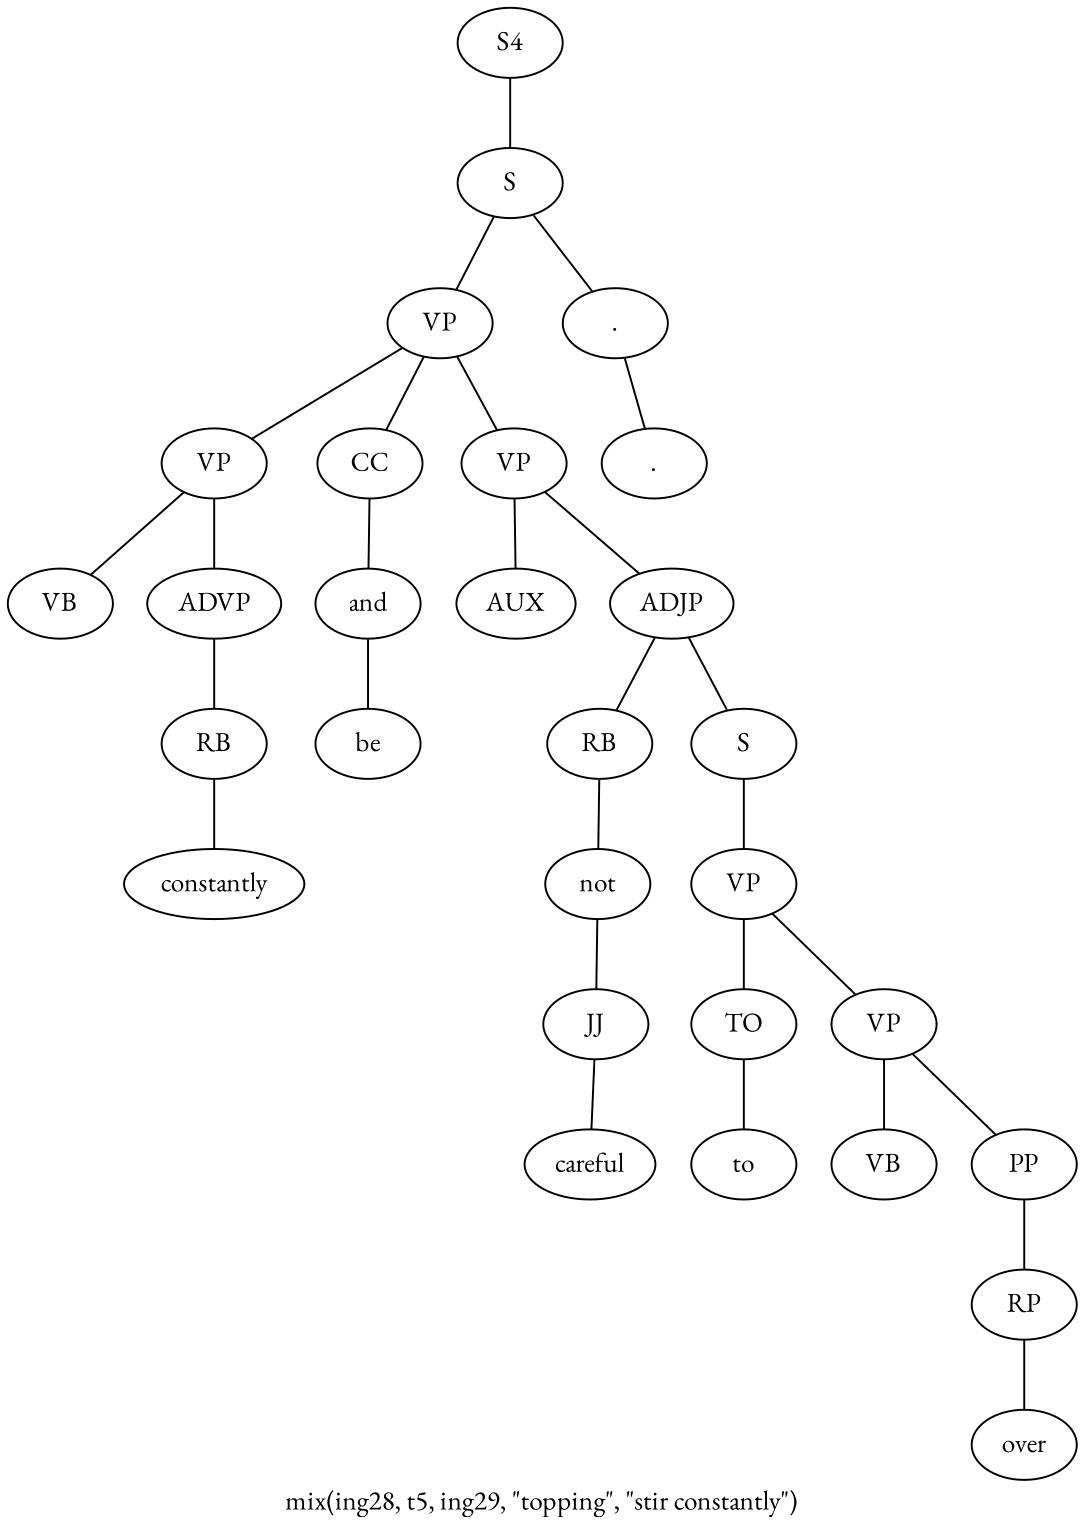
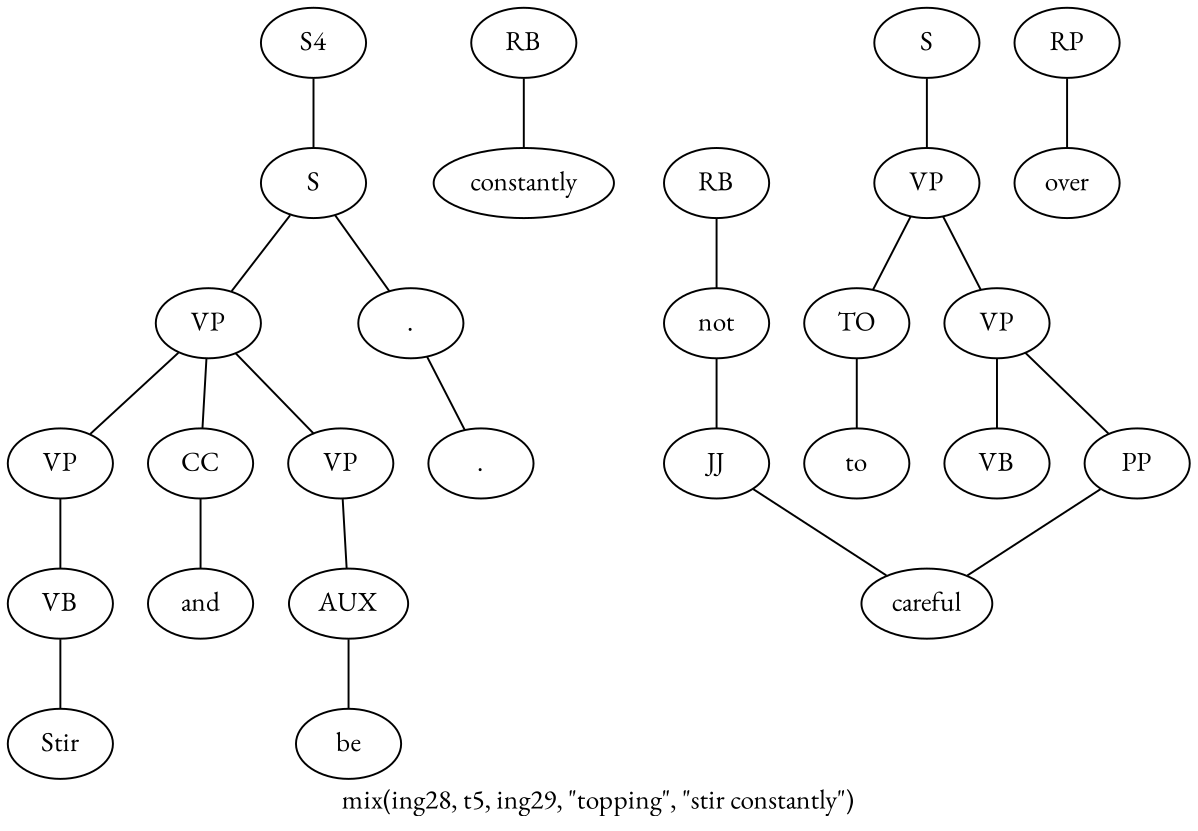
node "ADVP": removed
node "ADJP": removed
edge "and" -- "be": now "AUX" -- "be"
node "Stir": added
edge "PP" -- "RP": now "PP" -- "careful"
